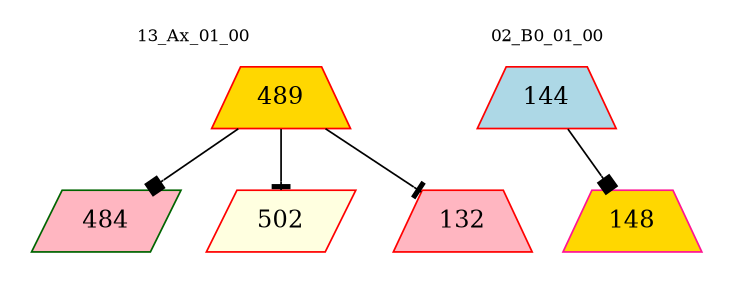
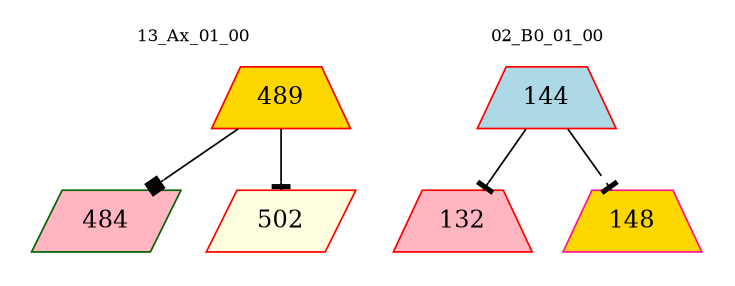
edge "489" -> "132": now "144" -> "132"
edge "144" -> "148": arrowhead box -> tee
